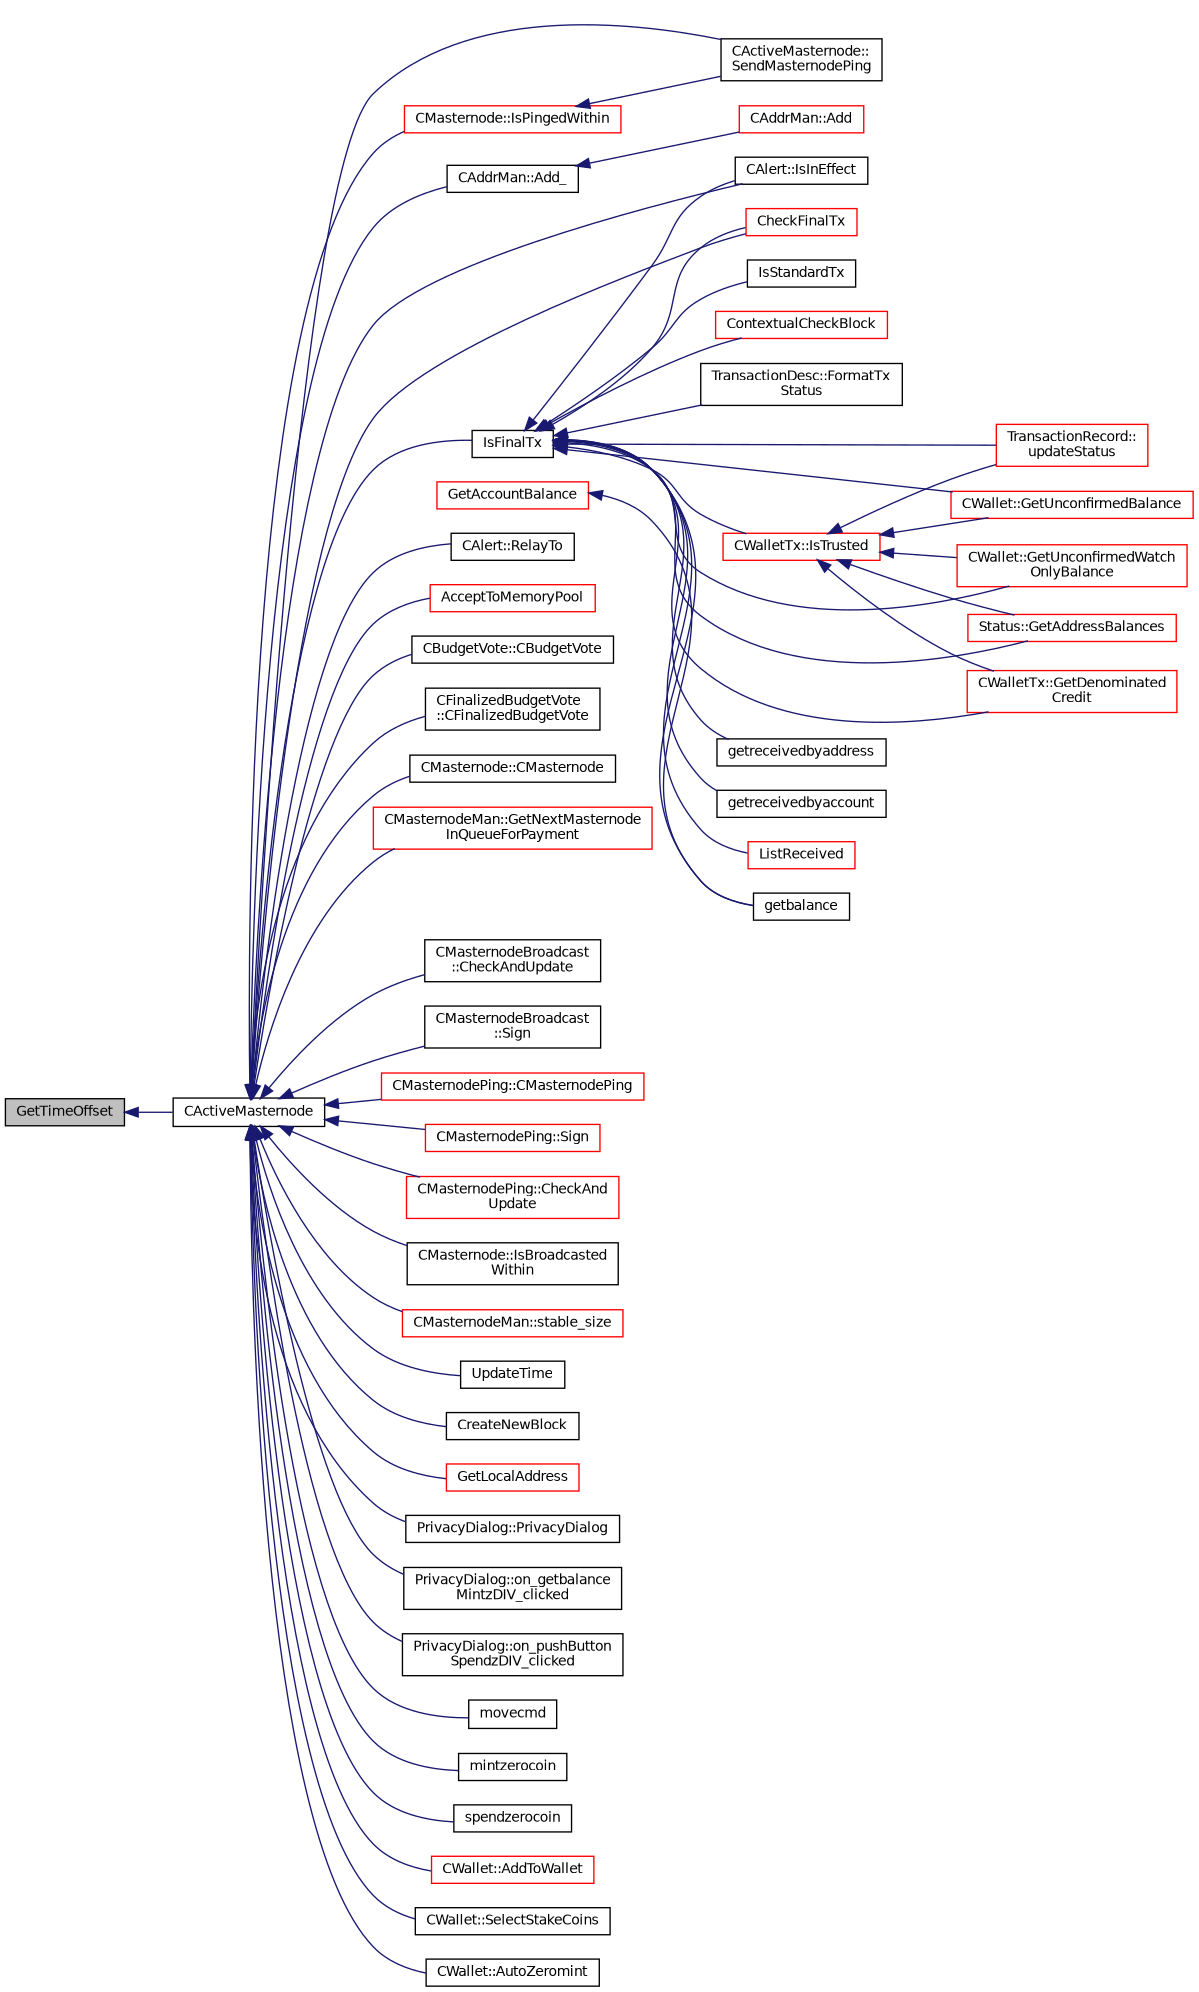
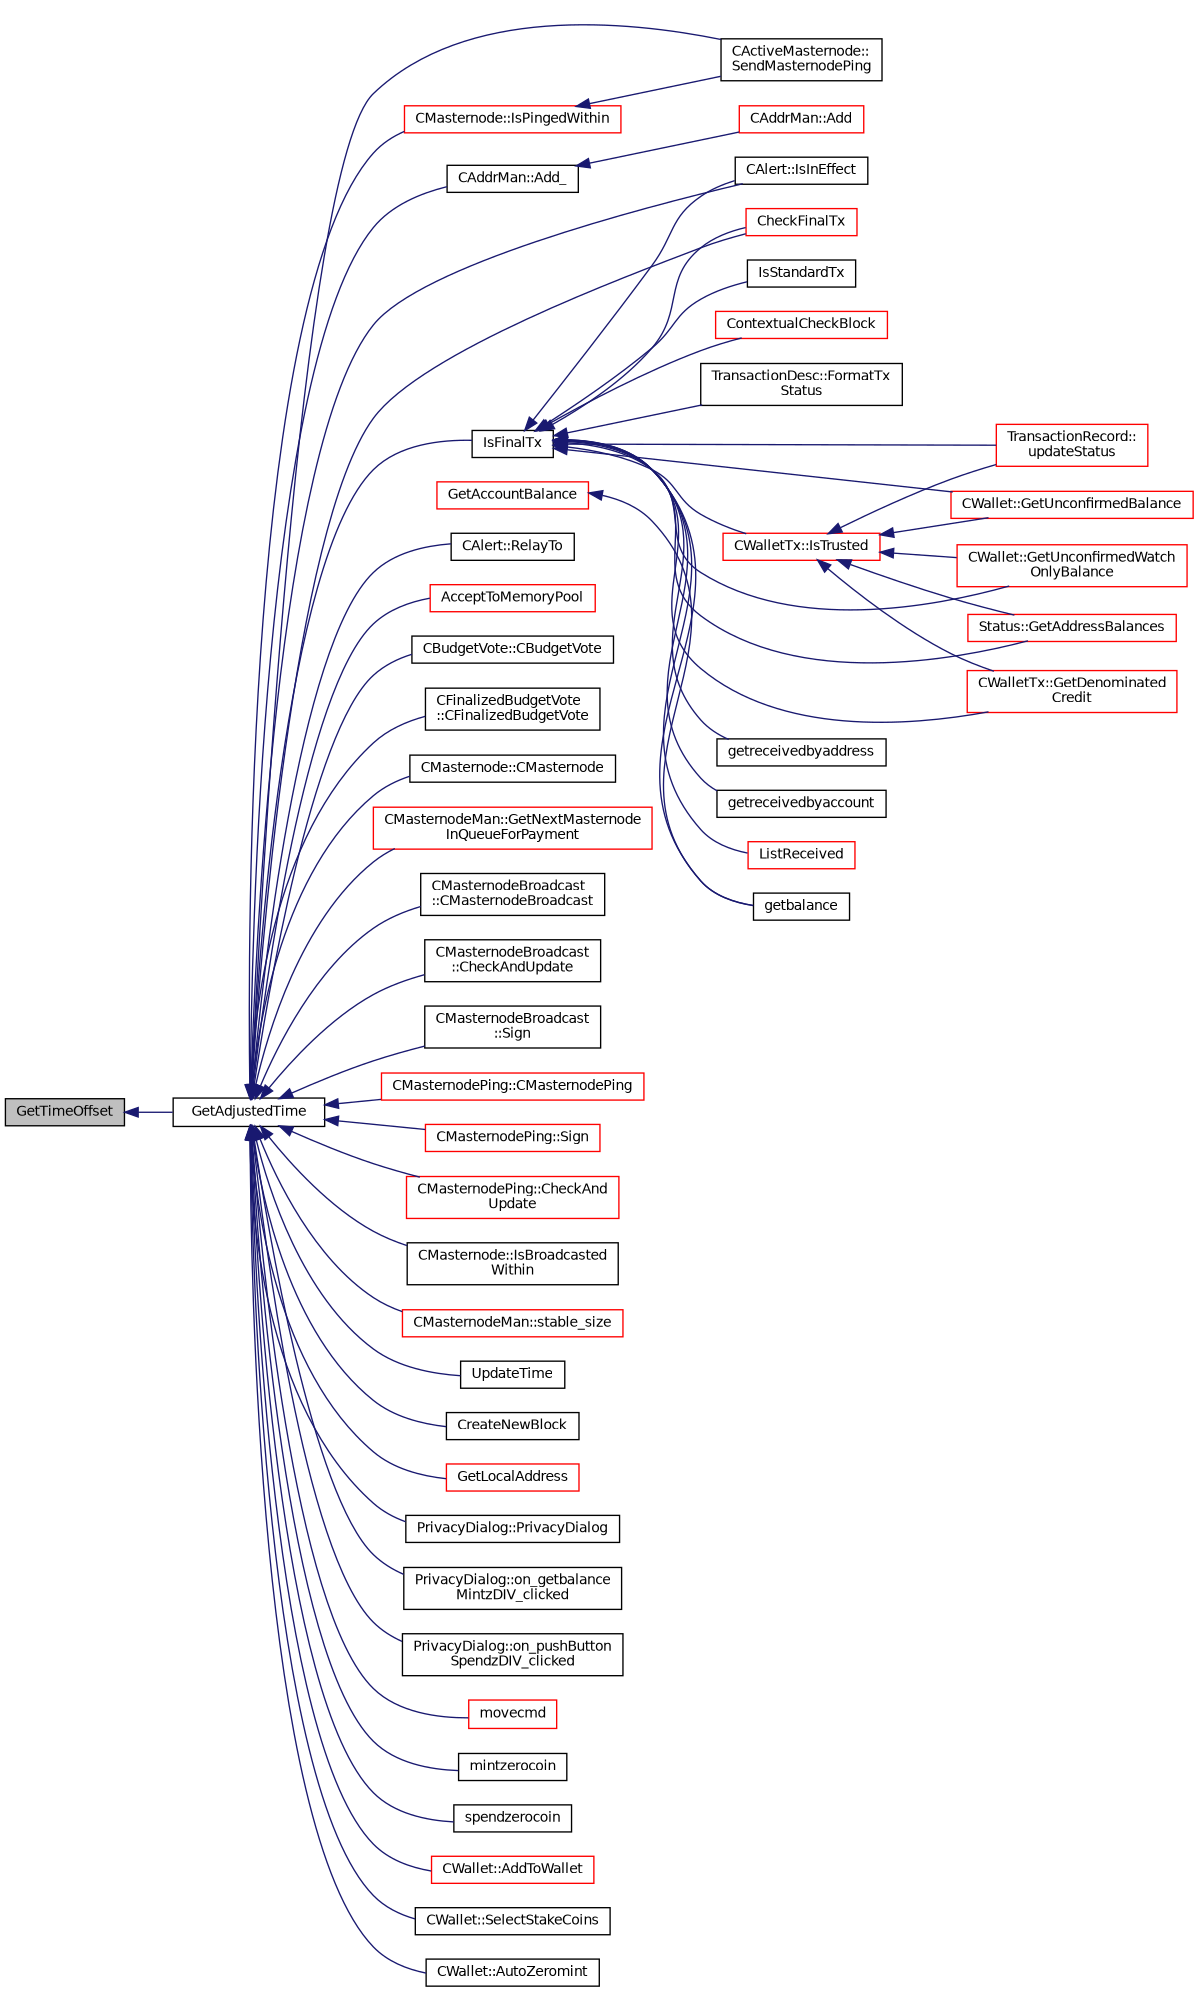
node "CMasternodeBroadcast ::CMasternodeBroadcast": added
node "CActiveMasternode": label "CActiveMasternode" -> "GetAdjustedTime"
node "movecmd": color black -> red
